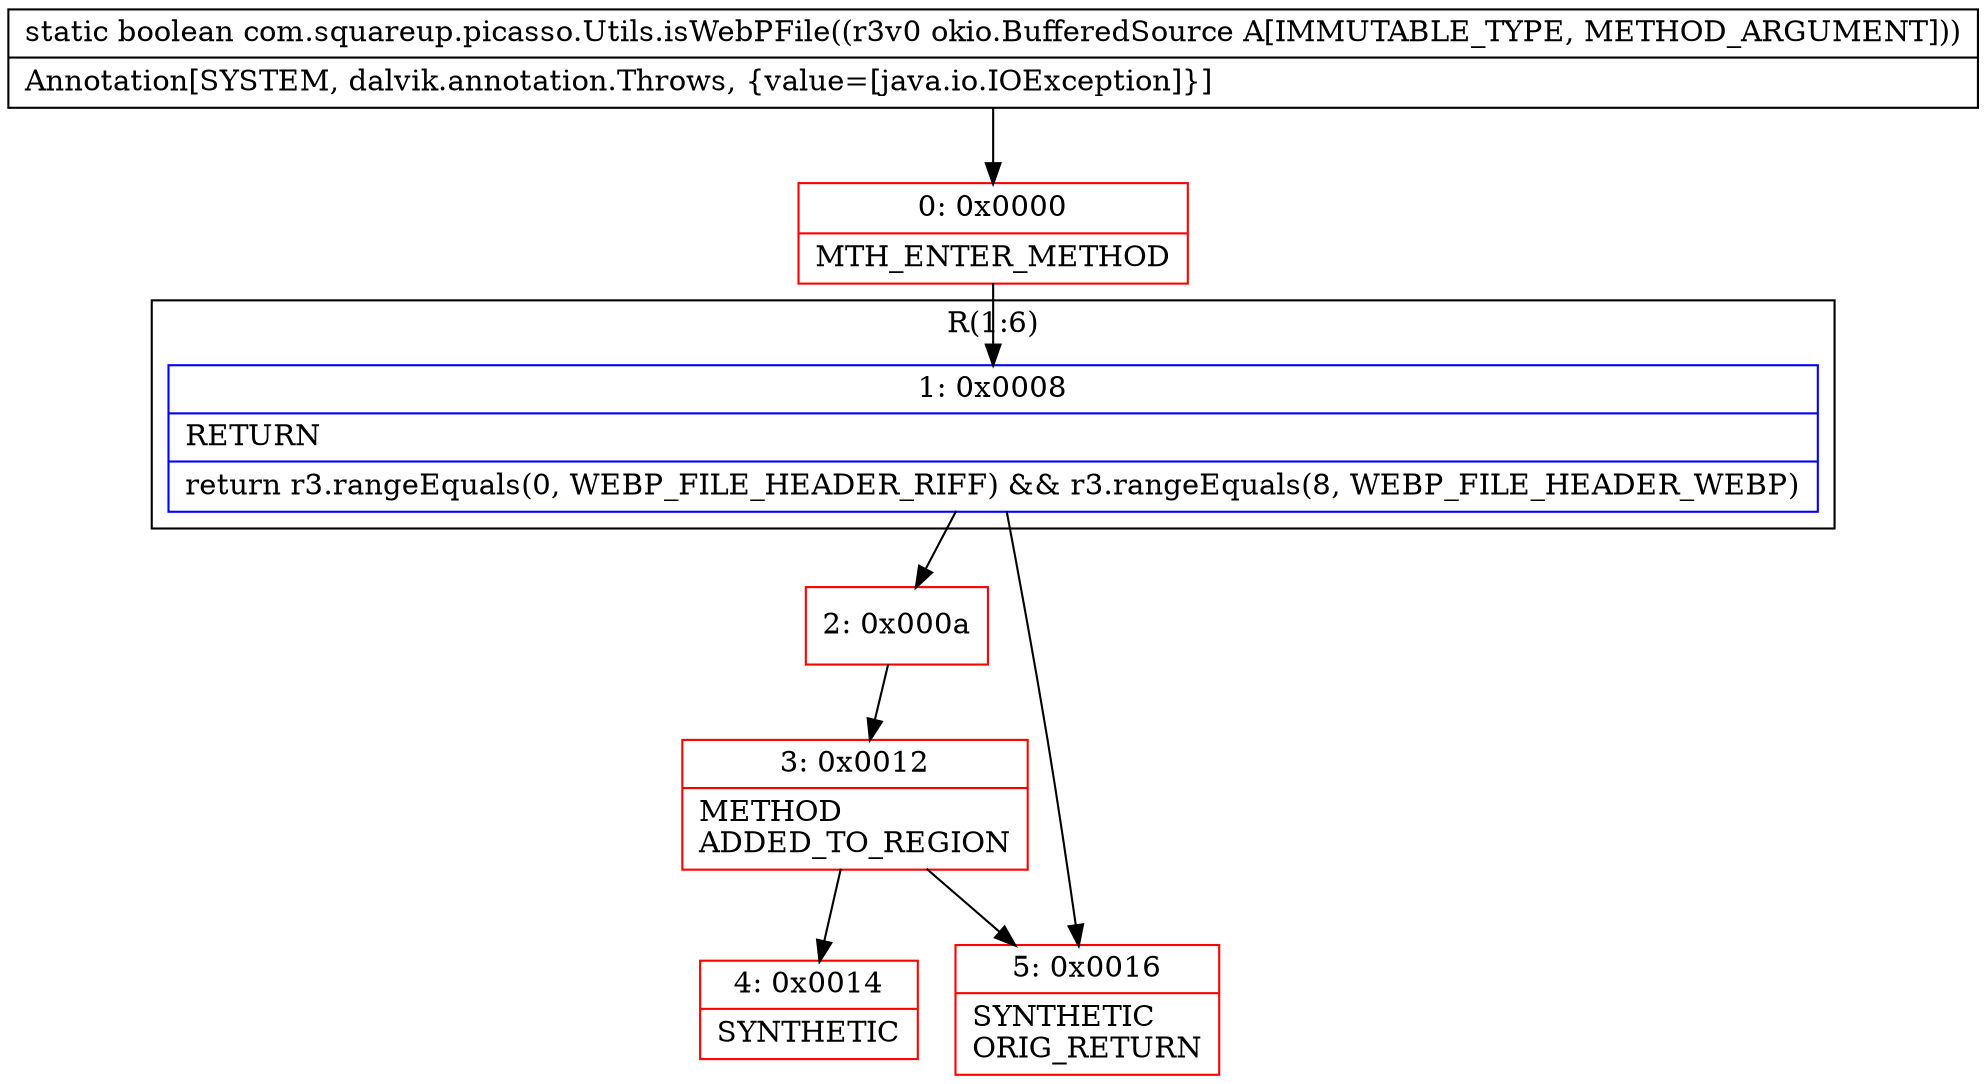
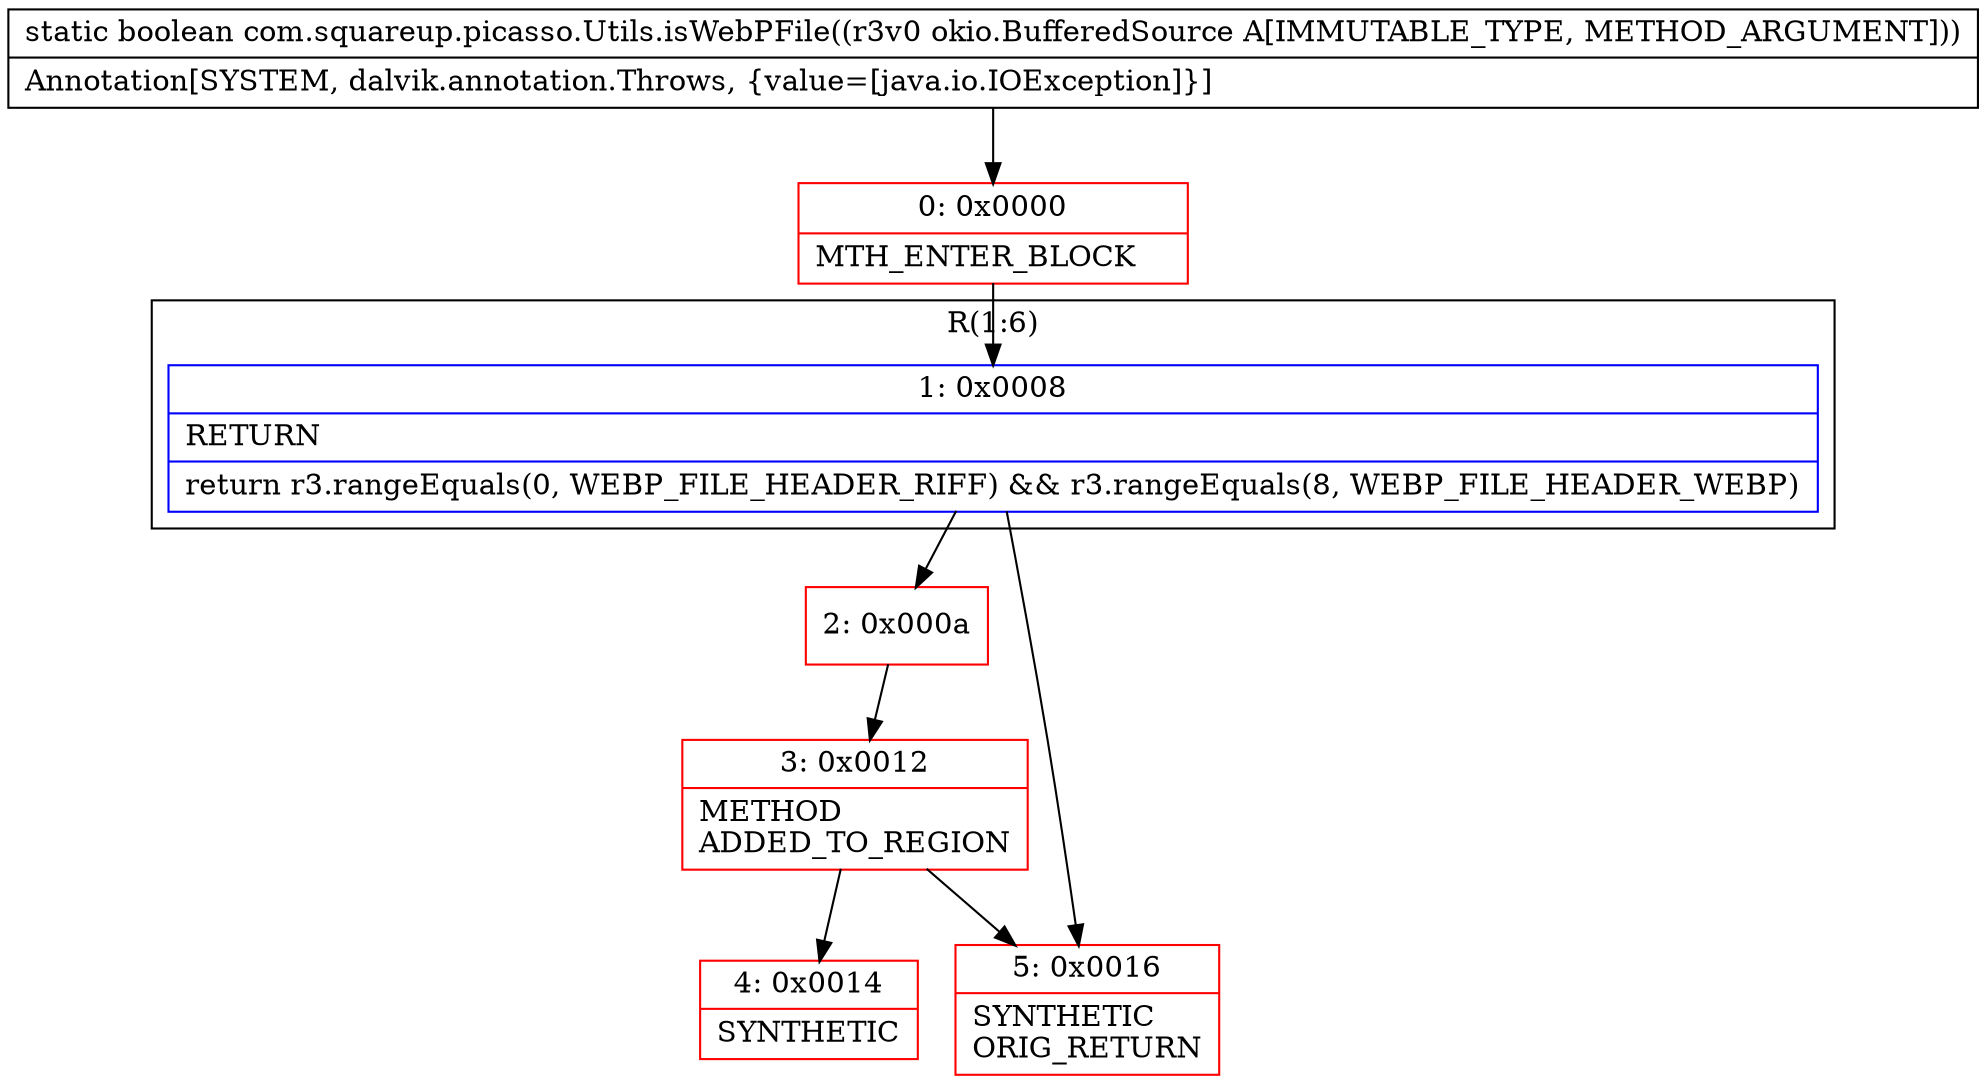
node "0: 0x0000": text "MTH_ENTER_METHOD" -> "MTH_ENTER_BLOCK"
